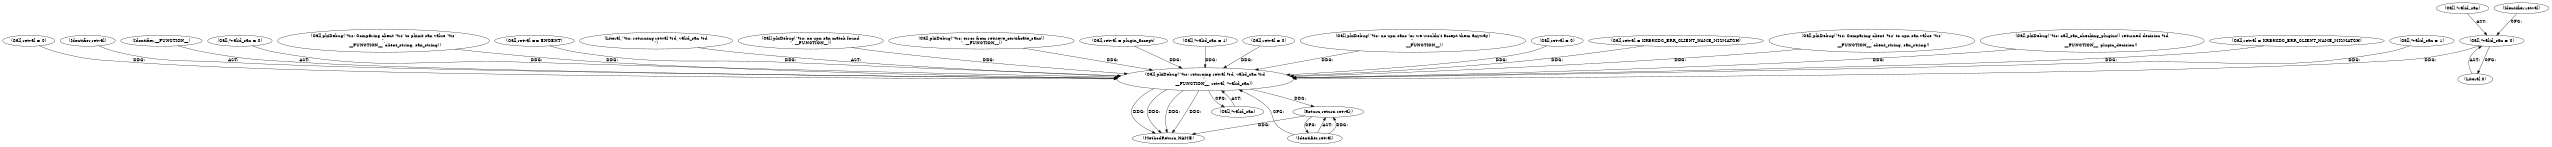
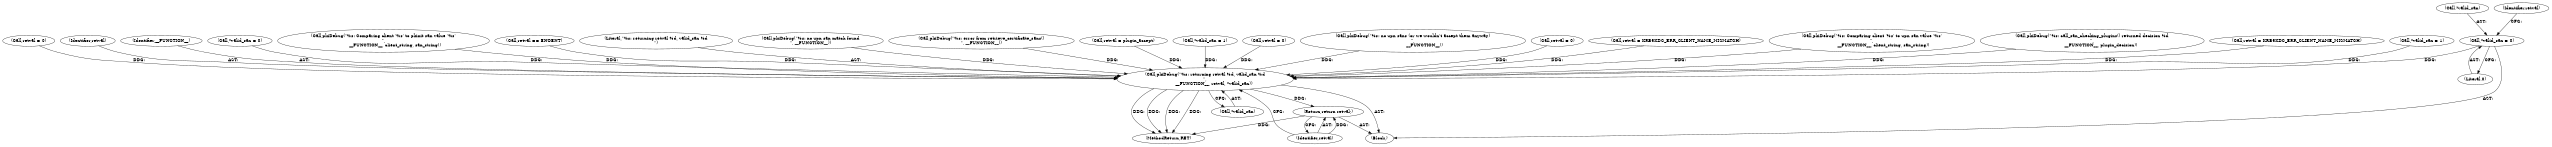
node "(MethodReturn,NAME)": label "(MethodReturn,NAME)" -> "(MethodReturn,RET)"
node "(Block,)": added
